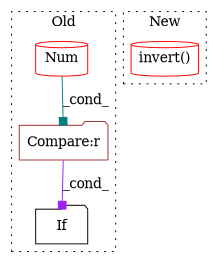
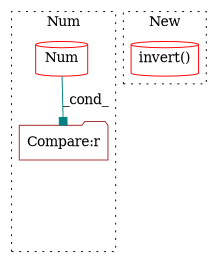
cluster "Old": label "Old" -> "Num"
node "If": removed
